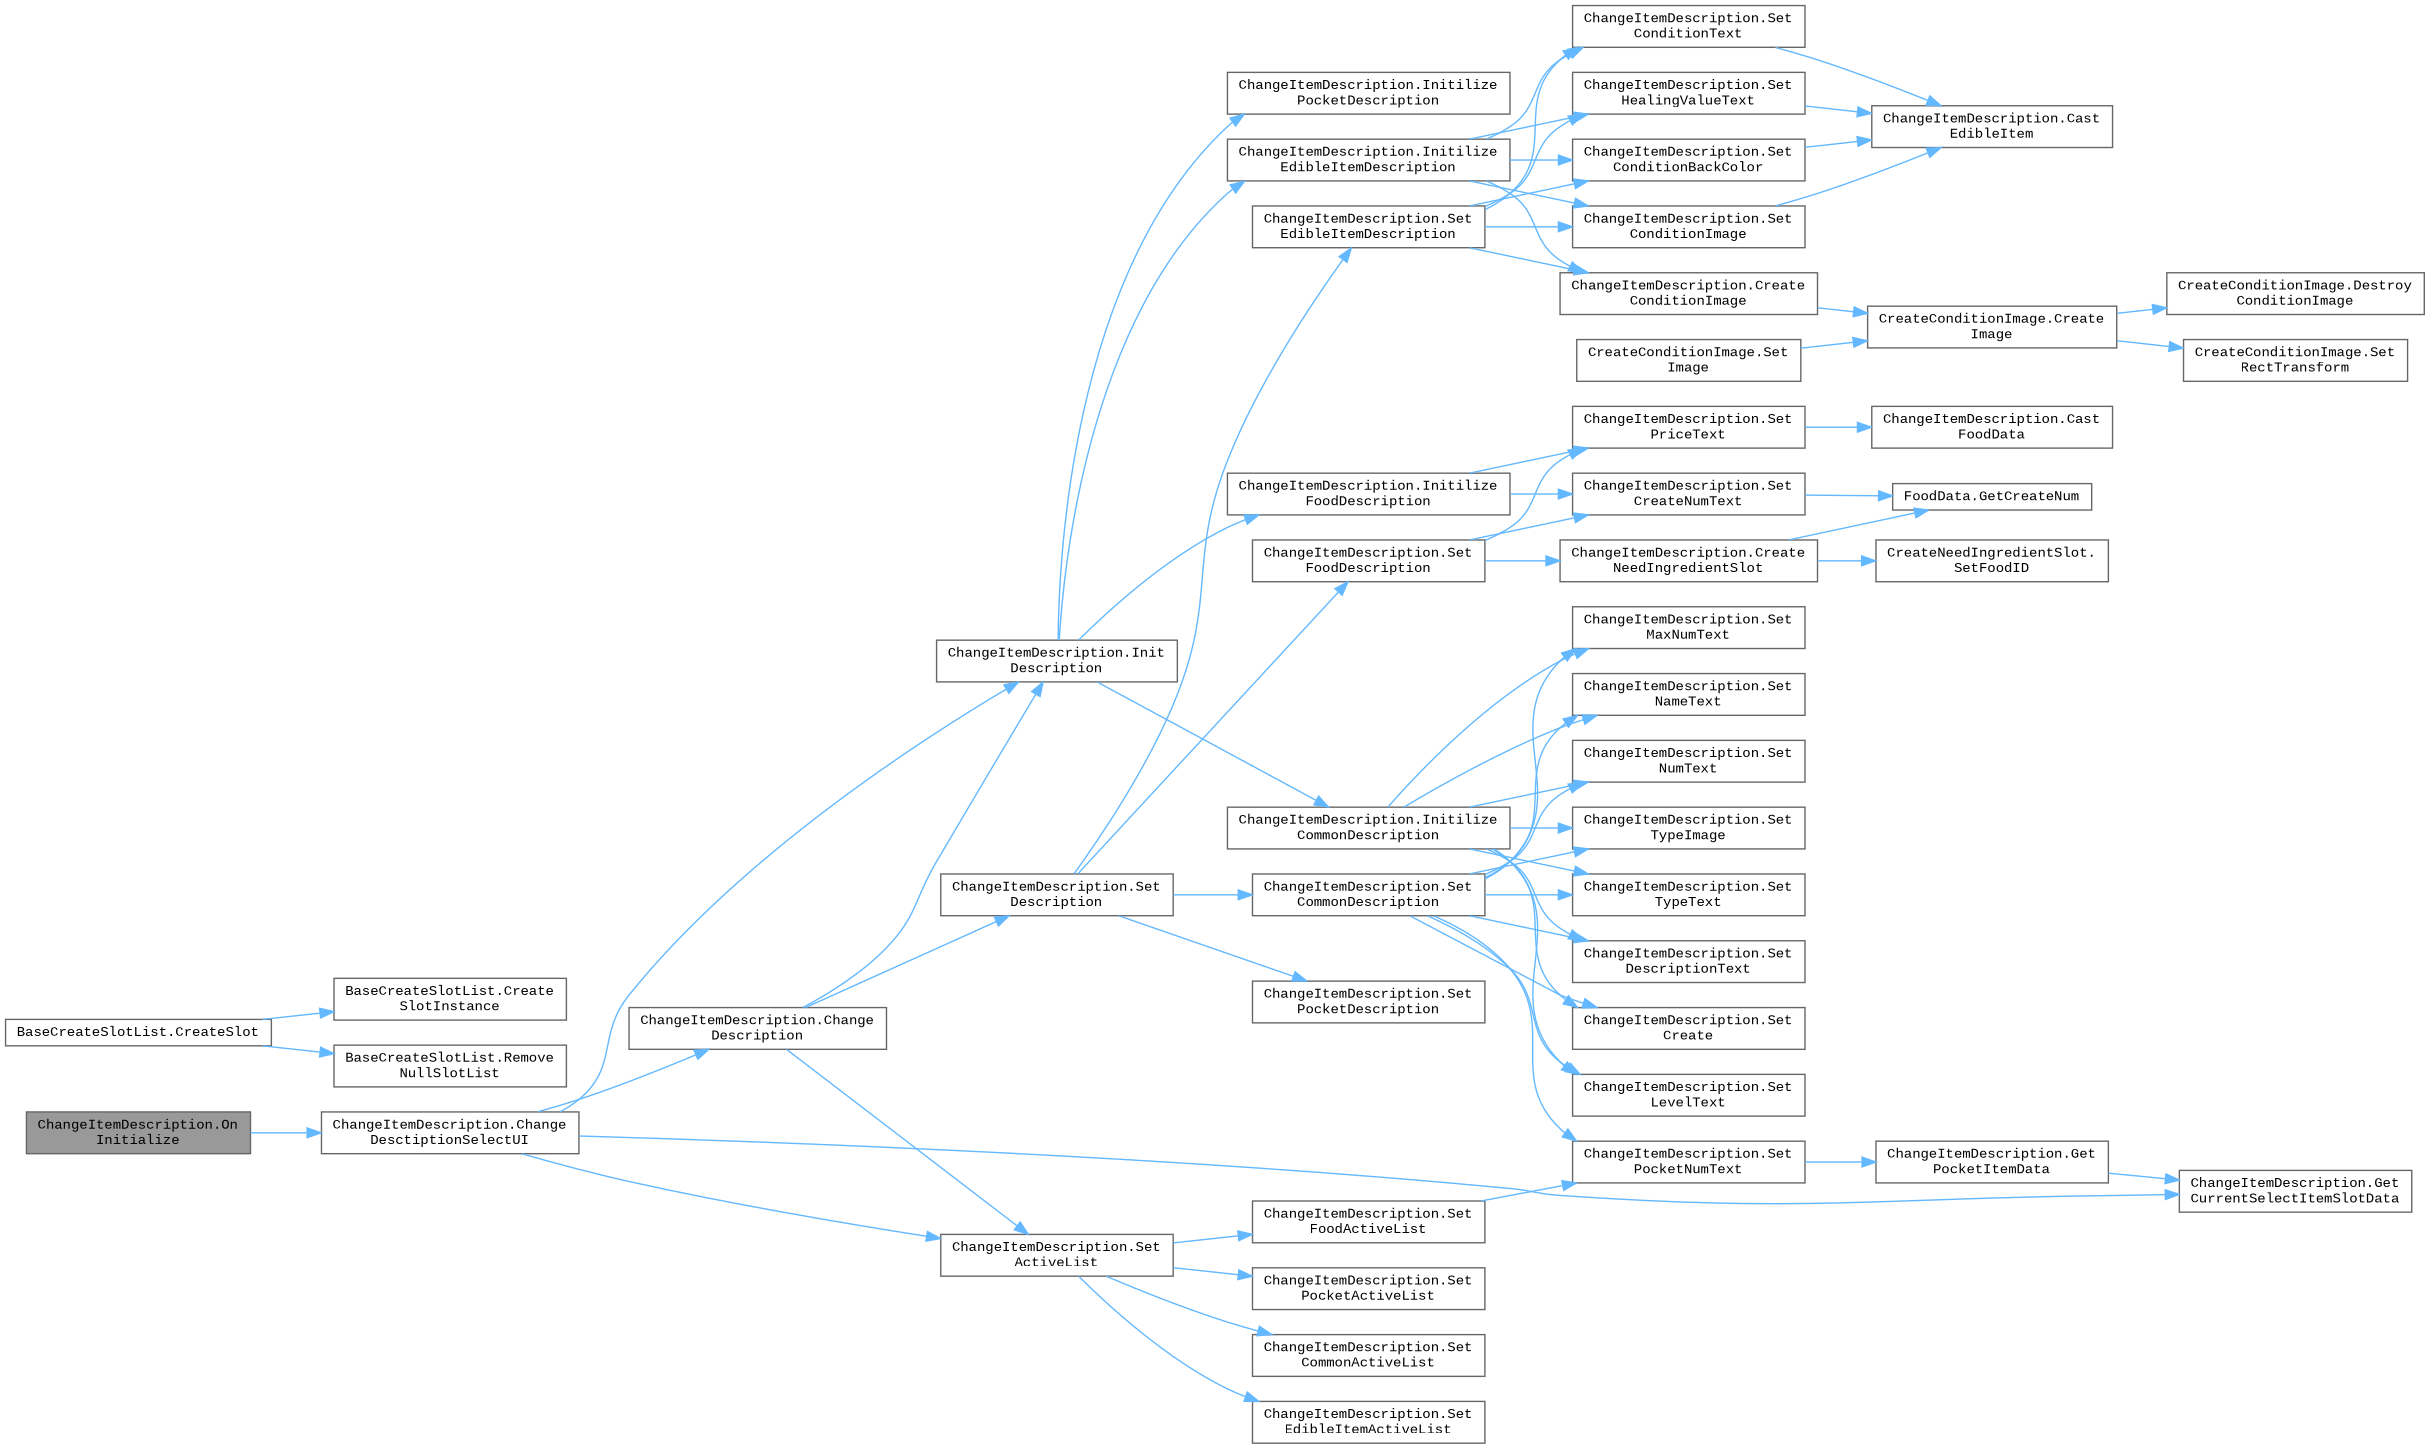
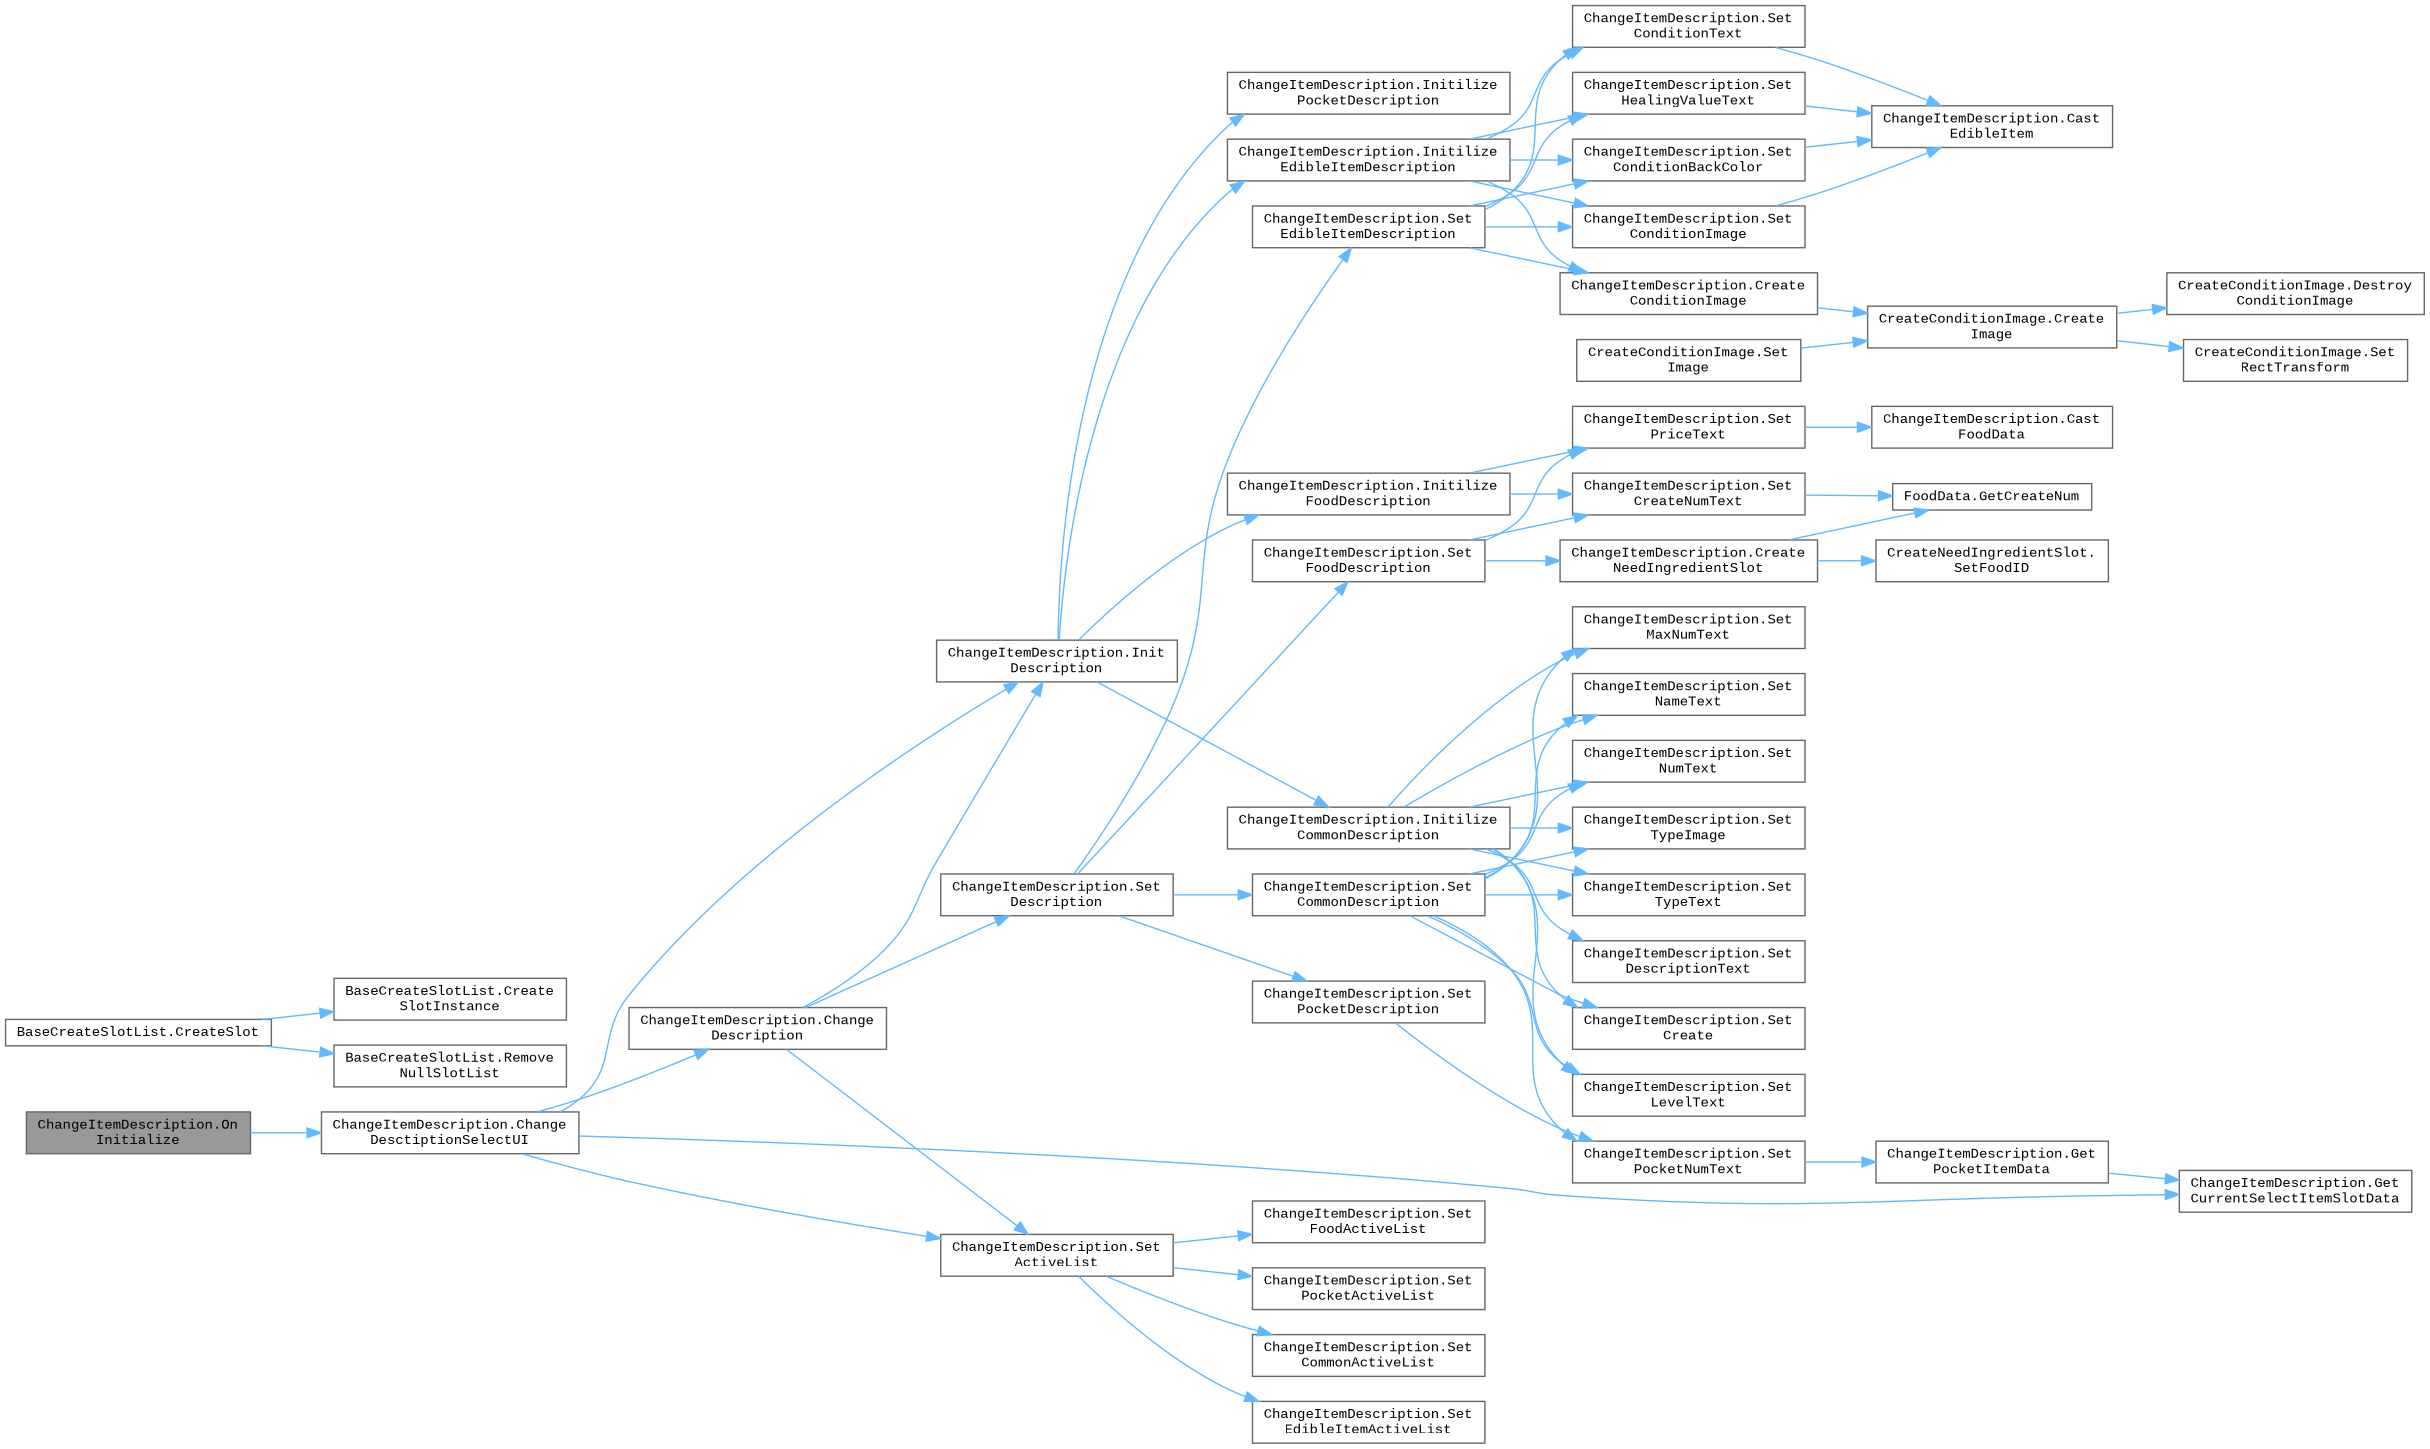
edge "ChangeItemDescription.Set CommonDescription" -> "ChangeItemDescription.Set DescriptionText": removed
edge "ChangeItemDescription.Set FoodActiveList" -> "ChangeItemDescription.Set PocketNumText": now "ChangeItemDescription.Set PocketDescription" -> "ChangeItemDescription.Set PocketNumText"
